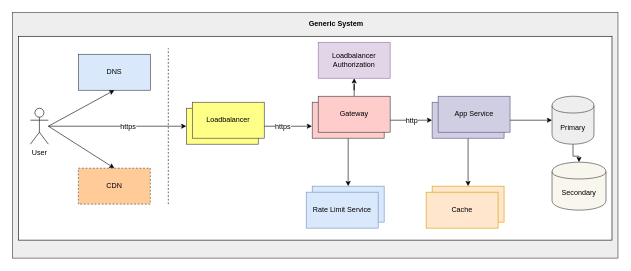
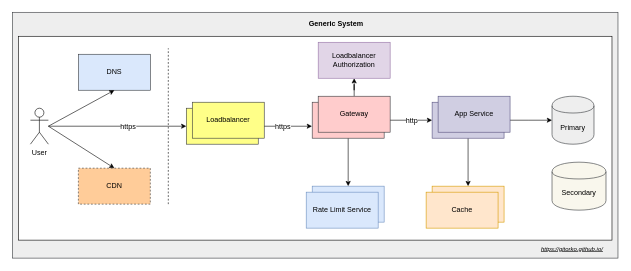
edge "Primary" -> "Secondary": removed
node "https://gitorko.github.io/": added
